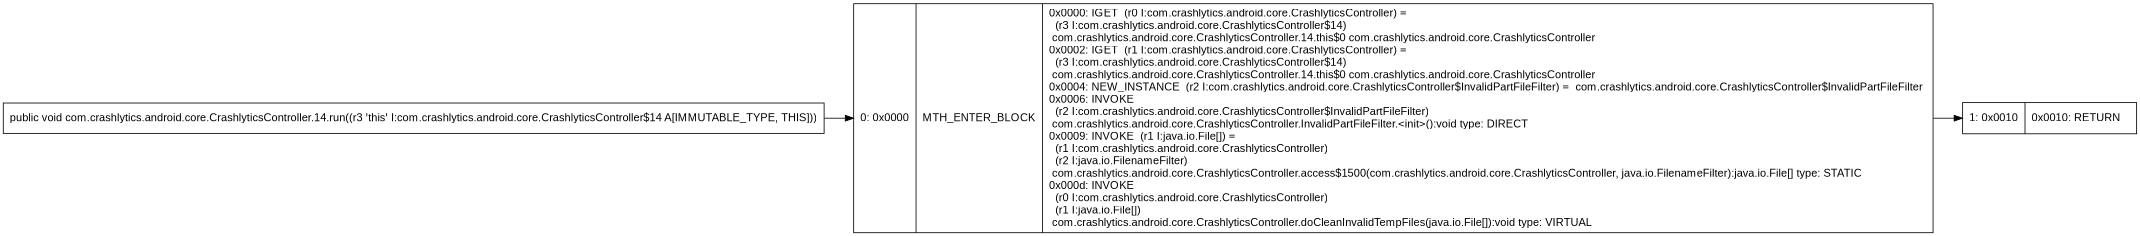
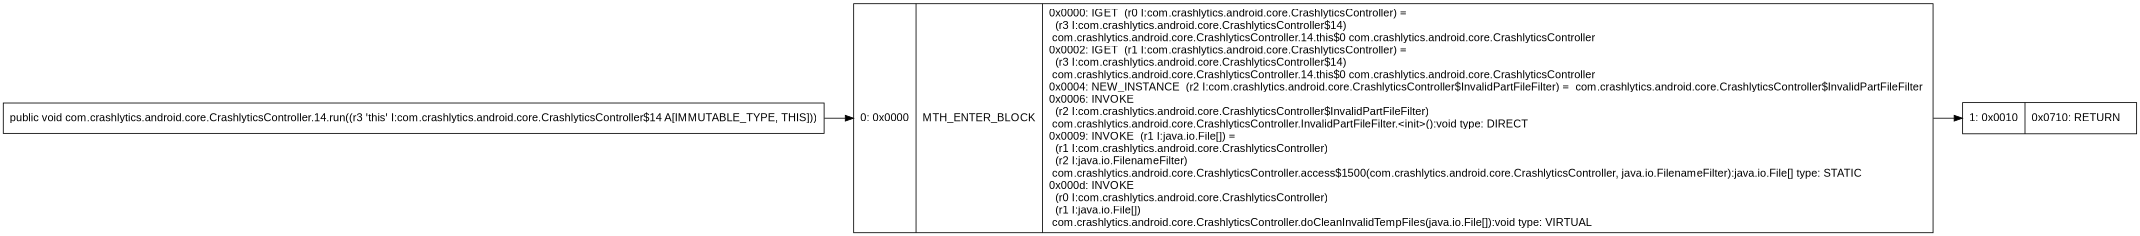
node "1: 0x0010": text "0x0010: RETURN" -> "0x0710: RETURN"
